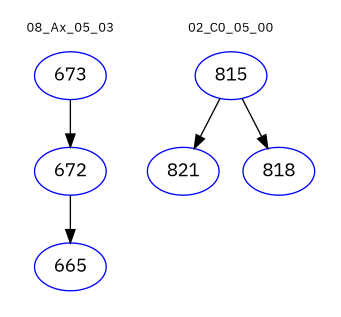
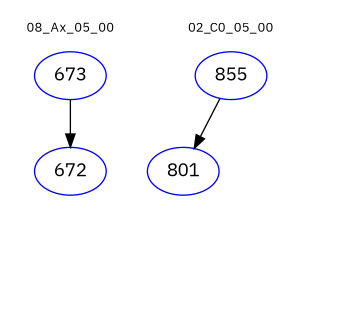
cluster "08_Ax_05_03": label "08_Ax_05_03" -> "08_Ax_05_00"
node "815": label "815" -> "855"
node "821": label "821" -> "801"
node "818": removed
node "665": removed
